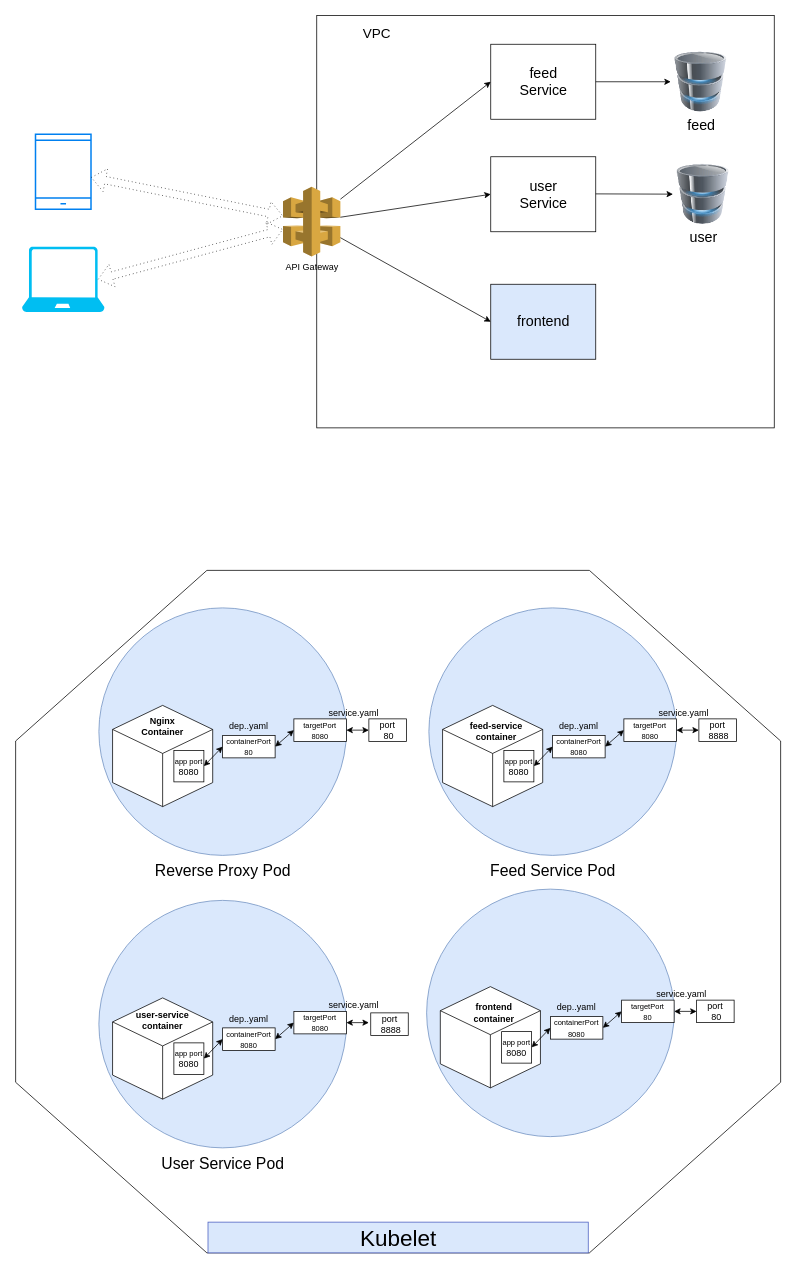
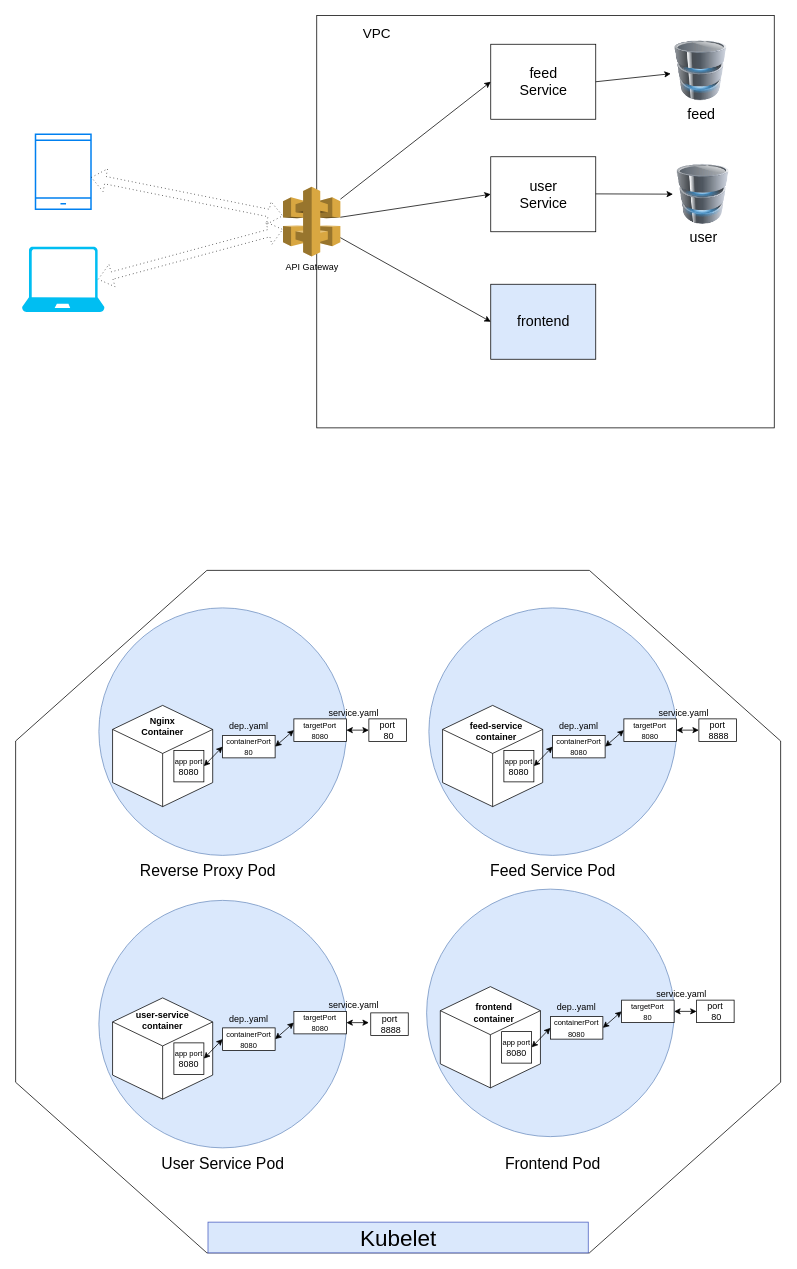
node "feed": moved (701, 82) -> (701, 71)
node "Reverse Proxy Pod": moved (222, 870) -> (207, 870)
node "Frontend Pod": added
